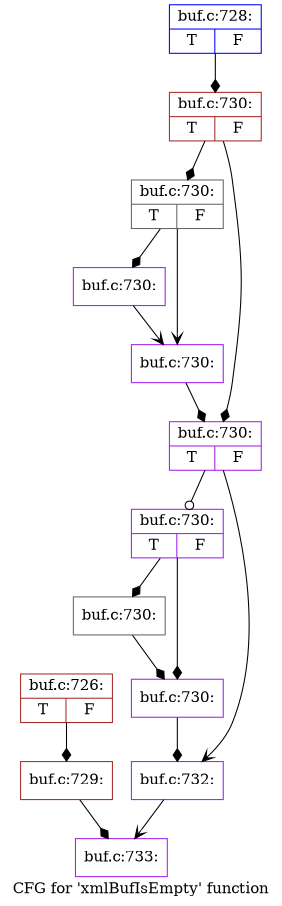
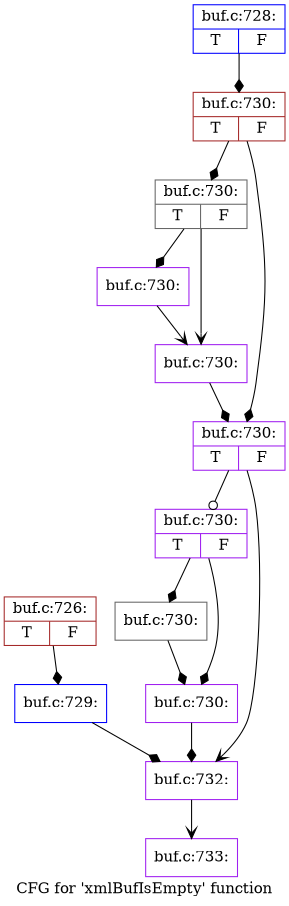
node "buf.c:729:": color brown -> blue
edge "buf.c:729:" -> "buf.c:733:": now "buf.c:729:" -> "buf.c:732:"
